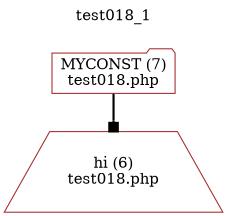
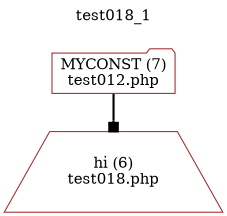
node "MYCONST (7) test018.php": label "MYCONST (7) test018.php" -> "MYCONST (7) test012.php"
